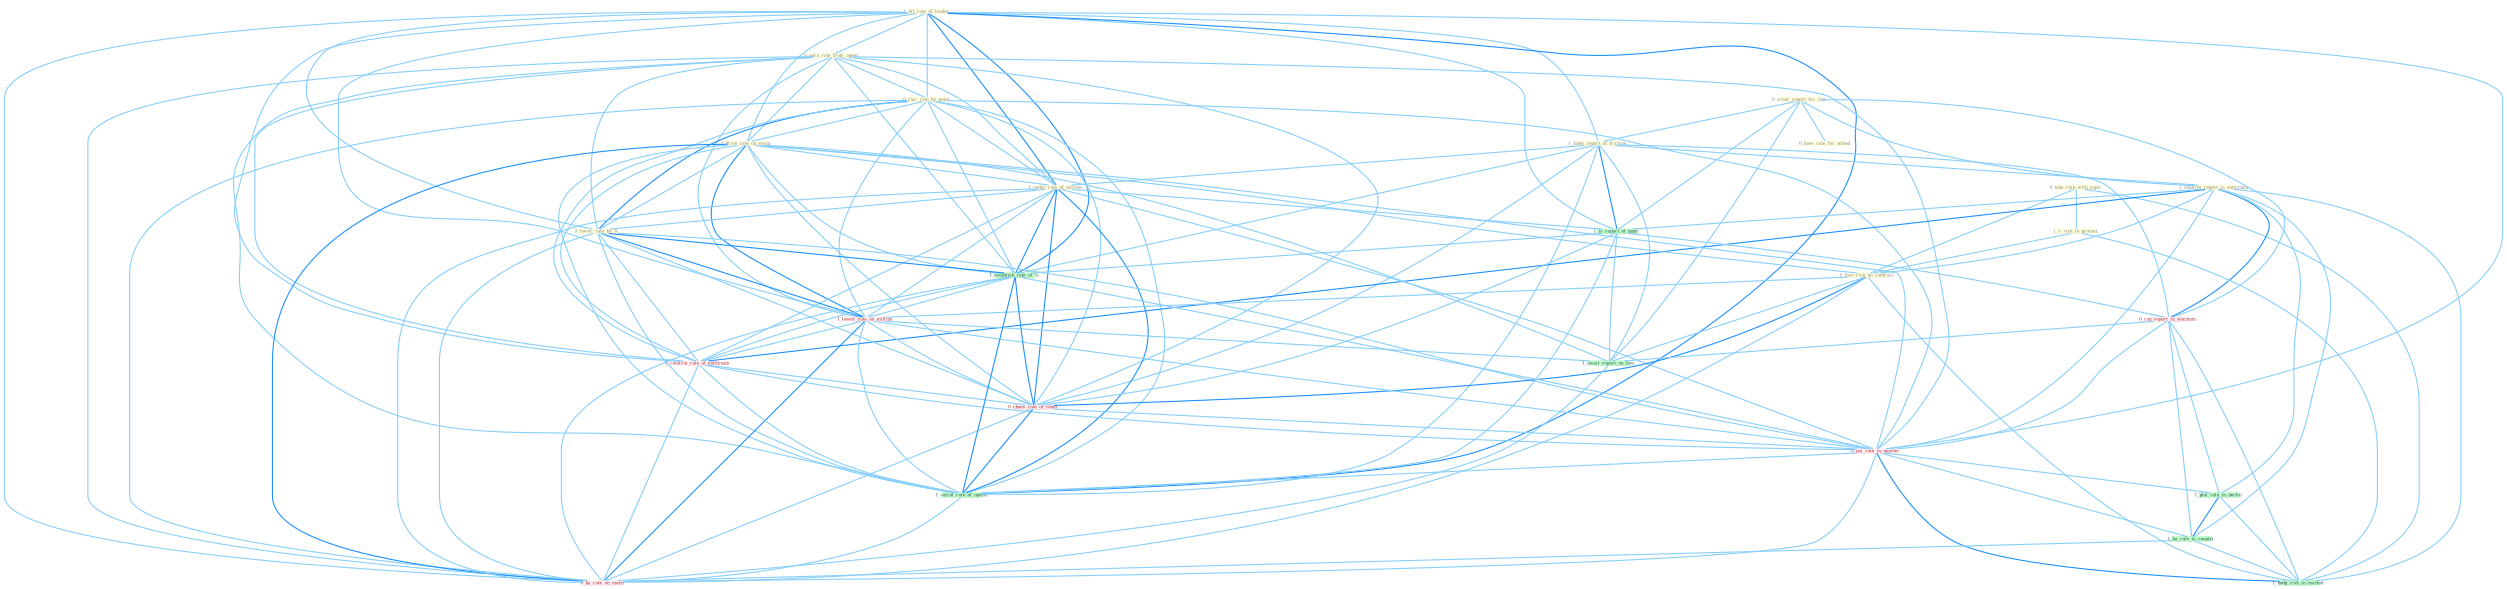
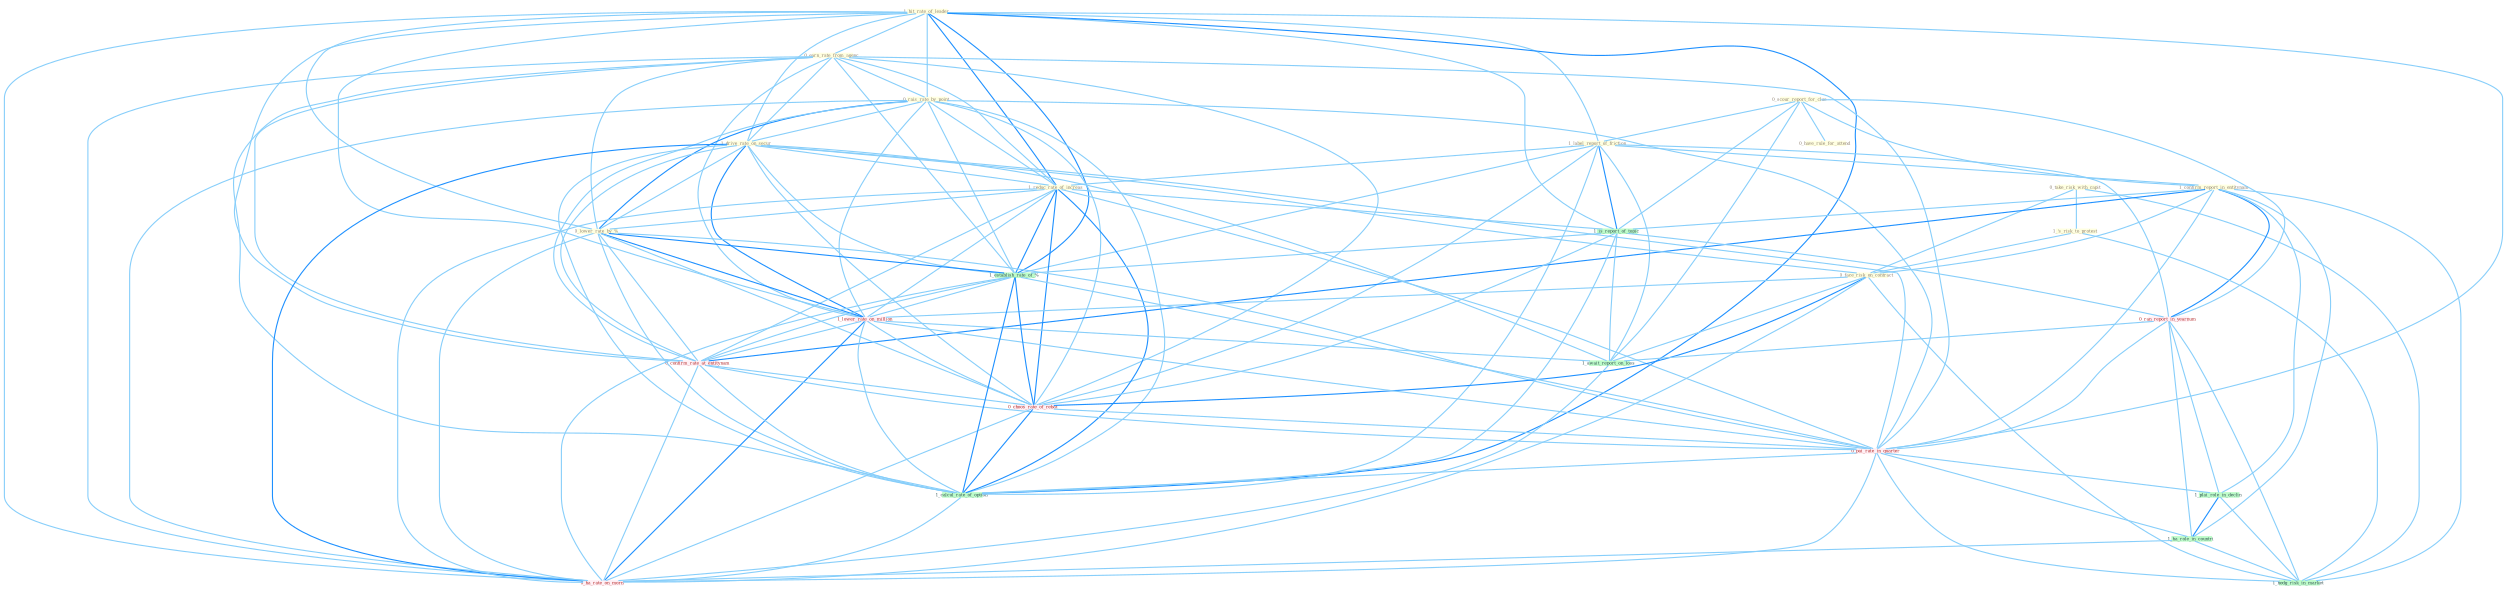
edge "0_pai_rate_in_quarter" -- "1_hedg_risk_in_market": color #1e90ff -> #87cefa
